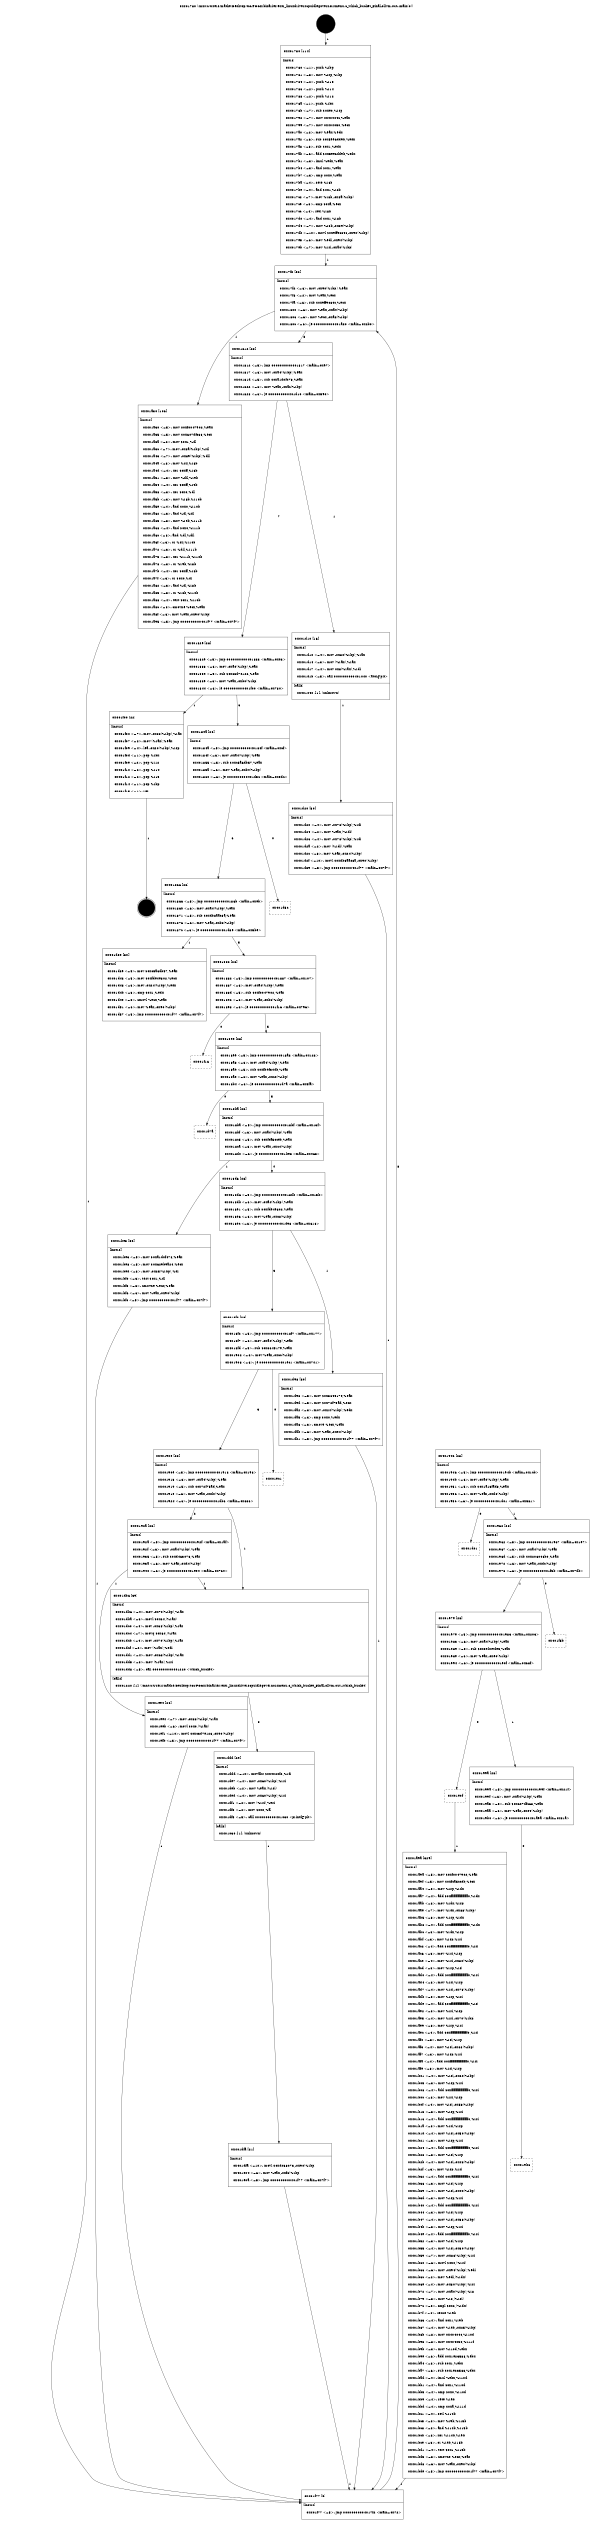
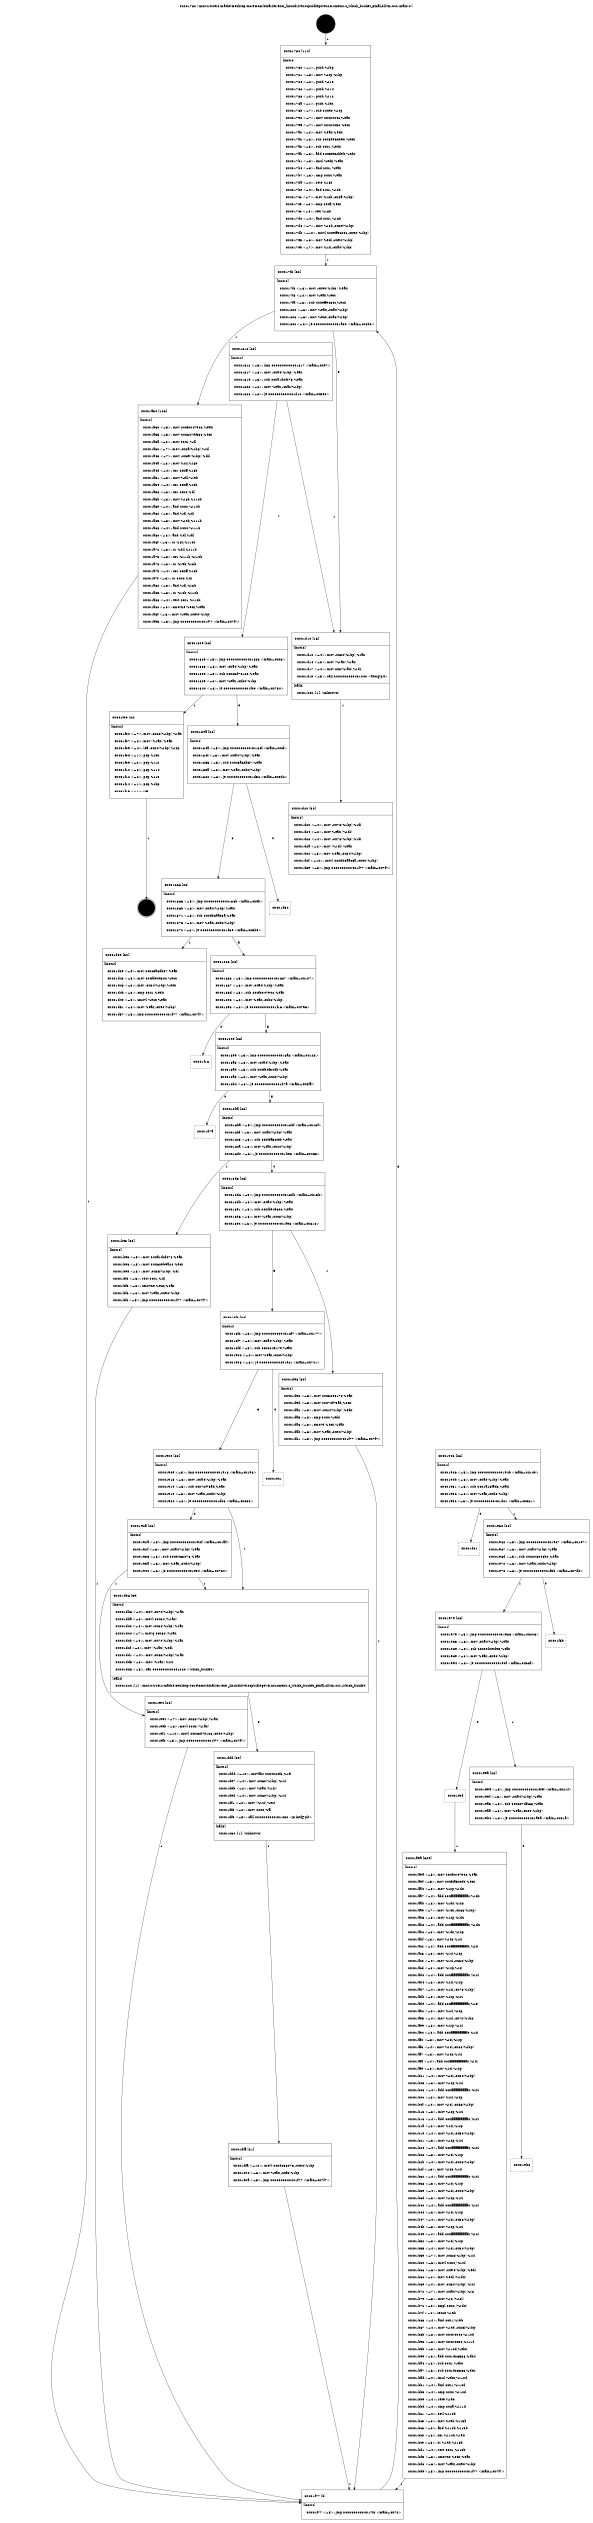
edge "0x4017f2 [32]" -> "0x401812 [28]": now "0x4017f2 [32]" -> "0x401d10 [16]"
edge "0x401d20 [30]" -> "0x401f77 [5]": removed, label "1"
